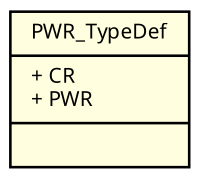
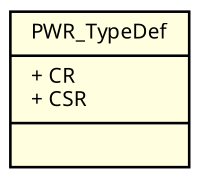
node "PWR_TypeDef": text "+ PWR" -> "+ CSR"
